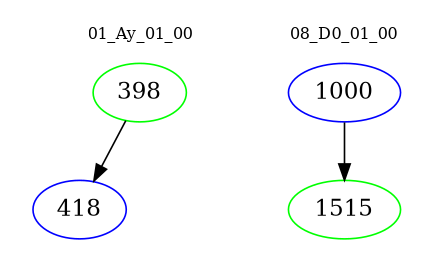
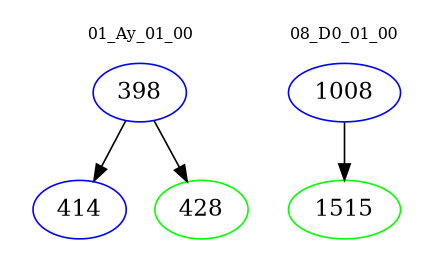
node "398": color green -> blue
node "1000": label "1000" -> "1008"
node "418": label "418" -> "414"
node "428": added
